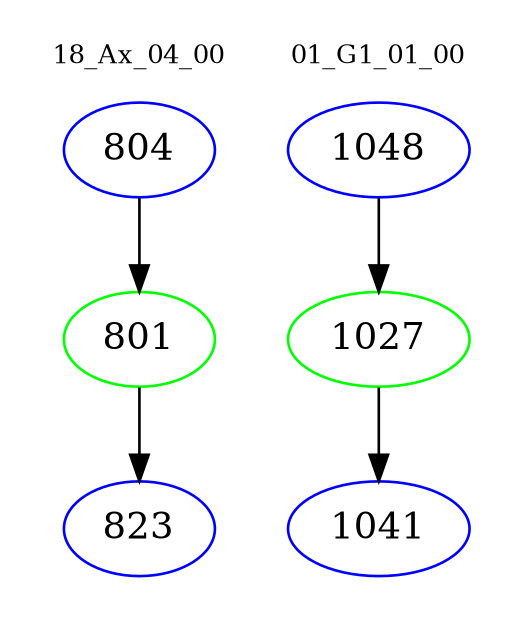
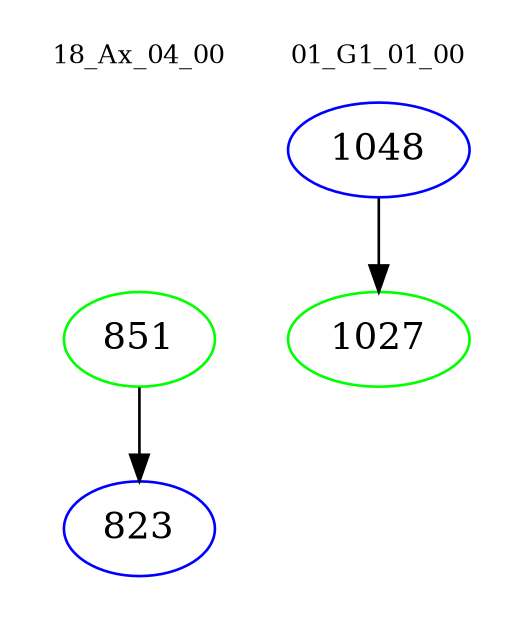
node "804": removed
node "801": label "801" -> "851"
node "1041": removed
